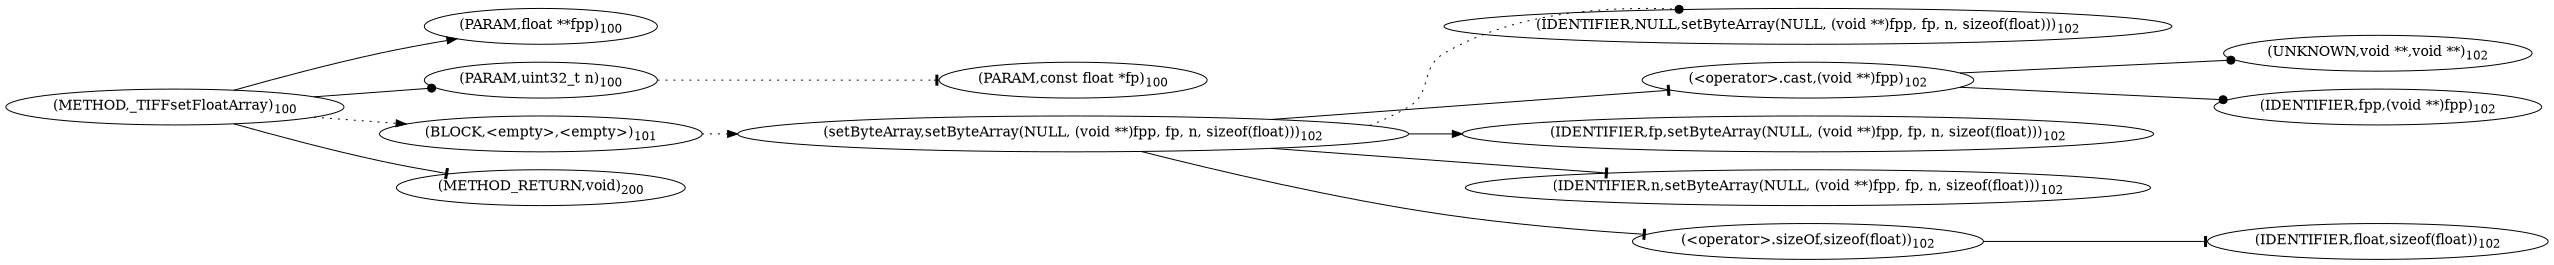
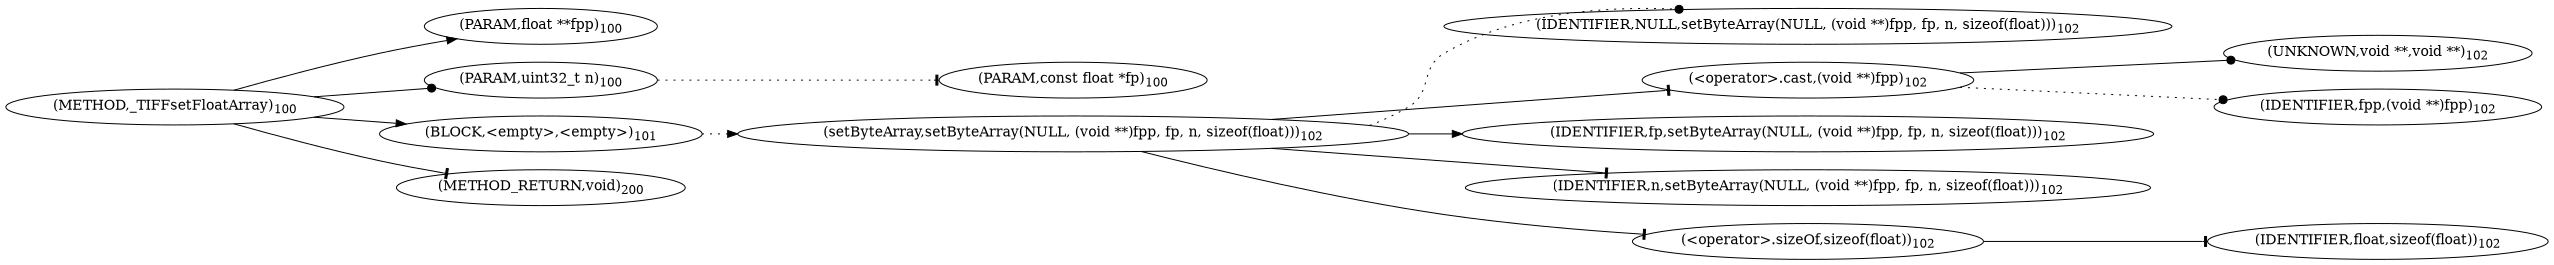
edge "(<operator>.cast,(void **)fpp)" -> "(IDENTIFIER,fpp,(void **)fpp)": style solid -> dotted
edge "(METHOD,_TIFFsetFloatArray)" -> "(BLOCK,<empty>,<empty>)": style dotted -> solid
